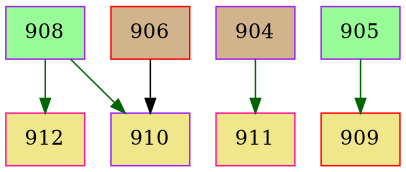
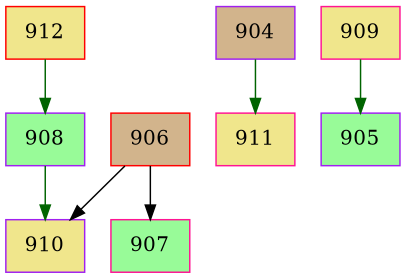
edge "908" -> "912": reversed
edge "905" -> "909": reversed
node "912": color deeppink -> red
node "909": color red -> deeppink
node "907": added
